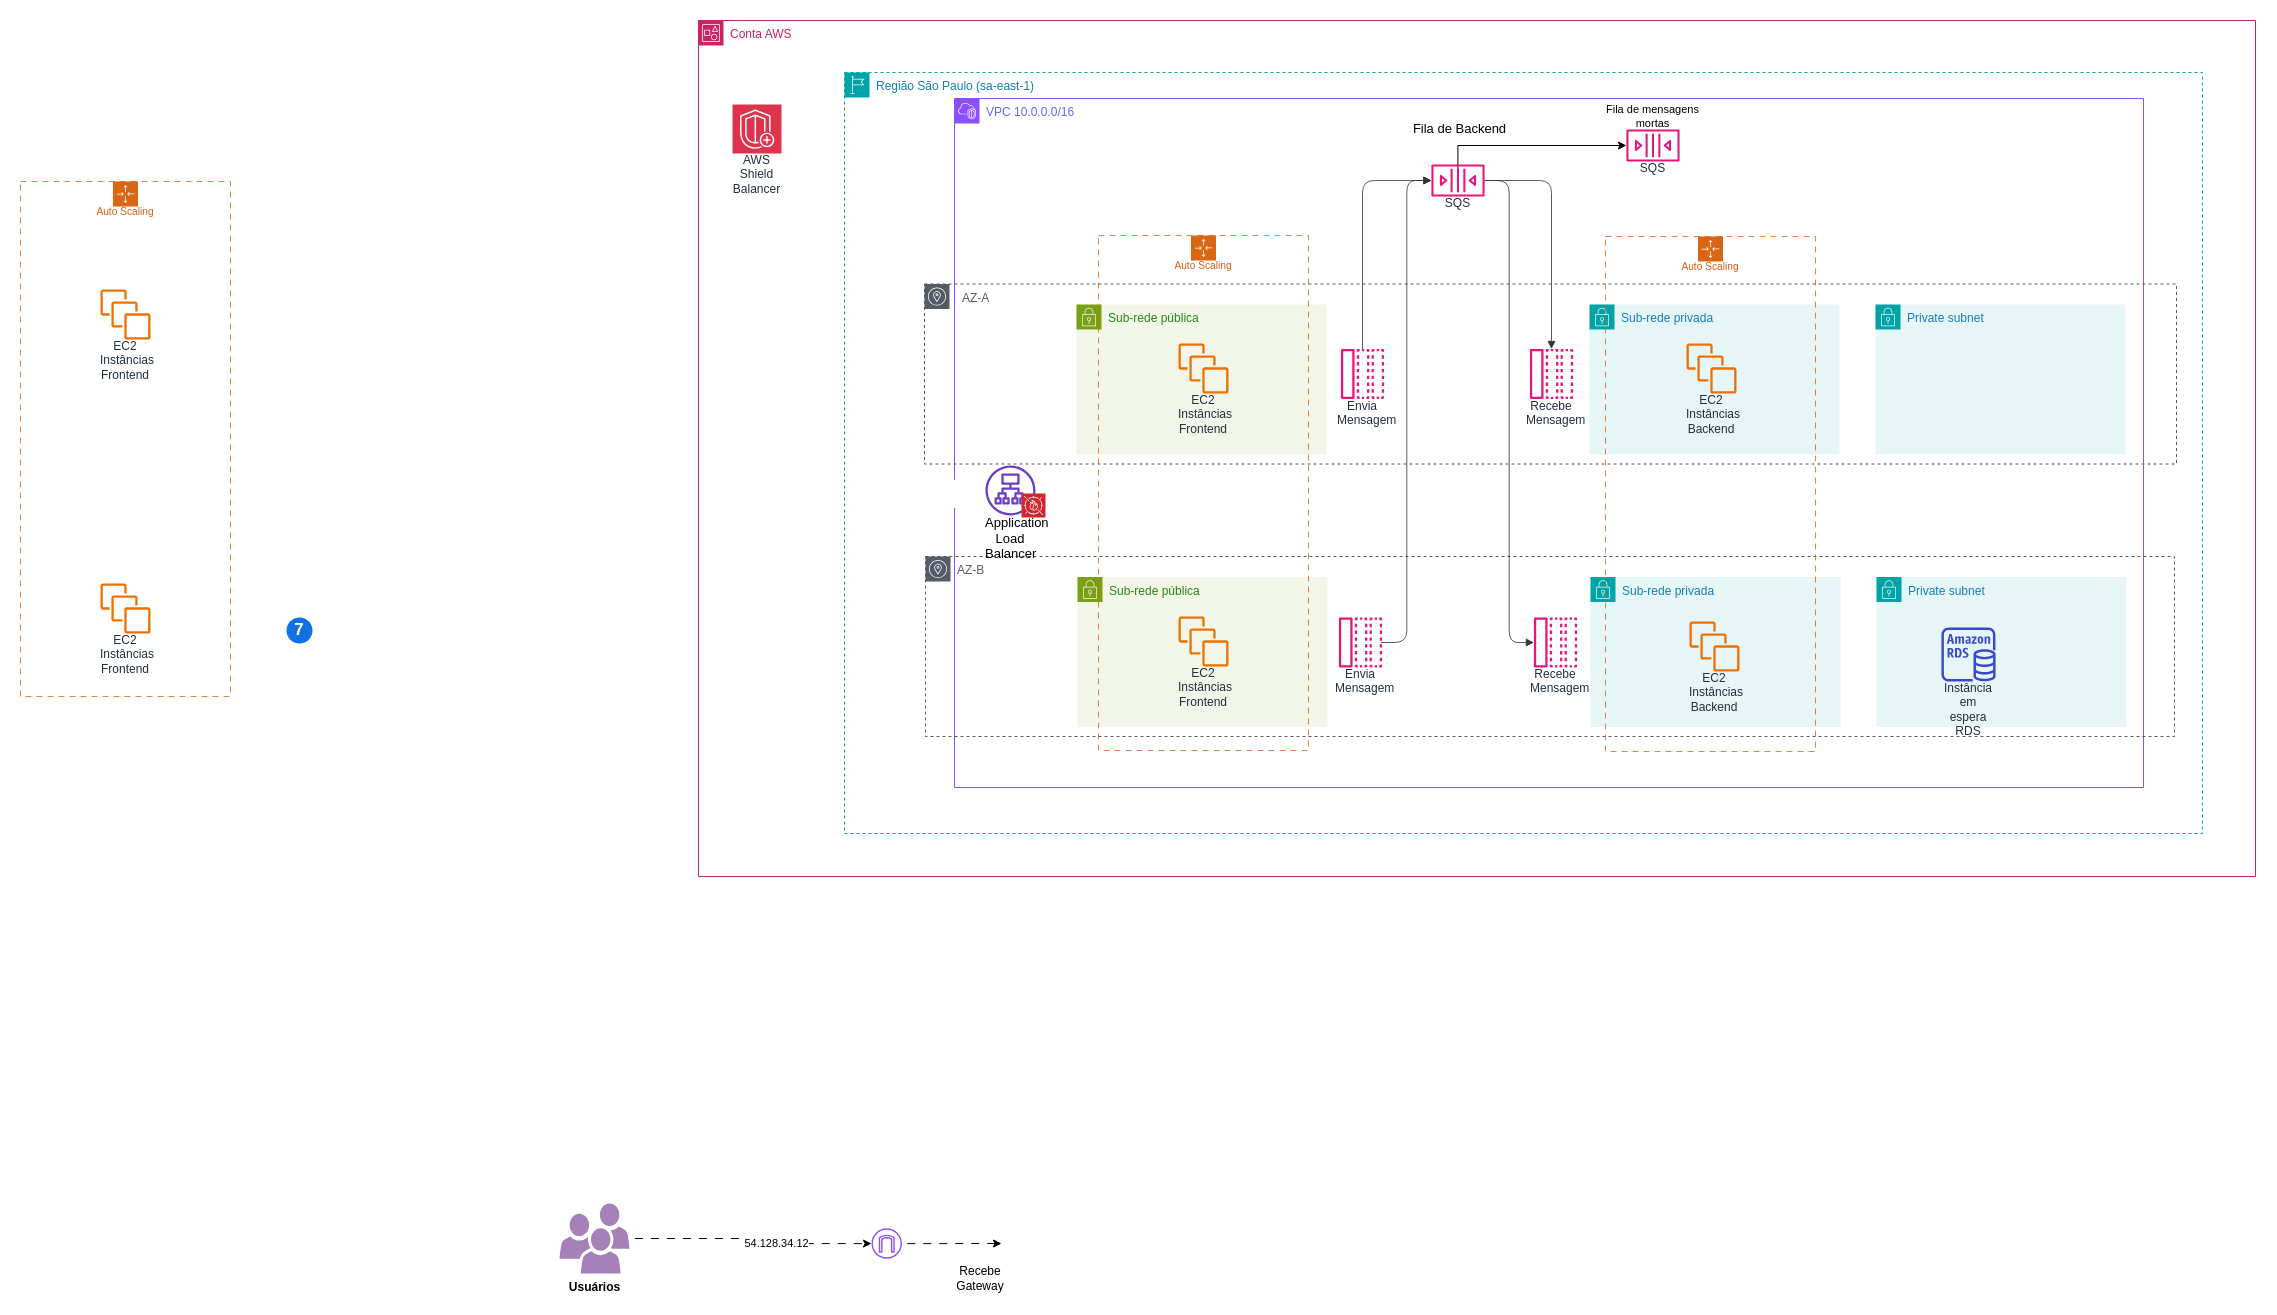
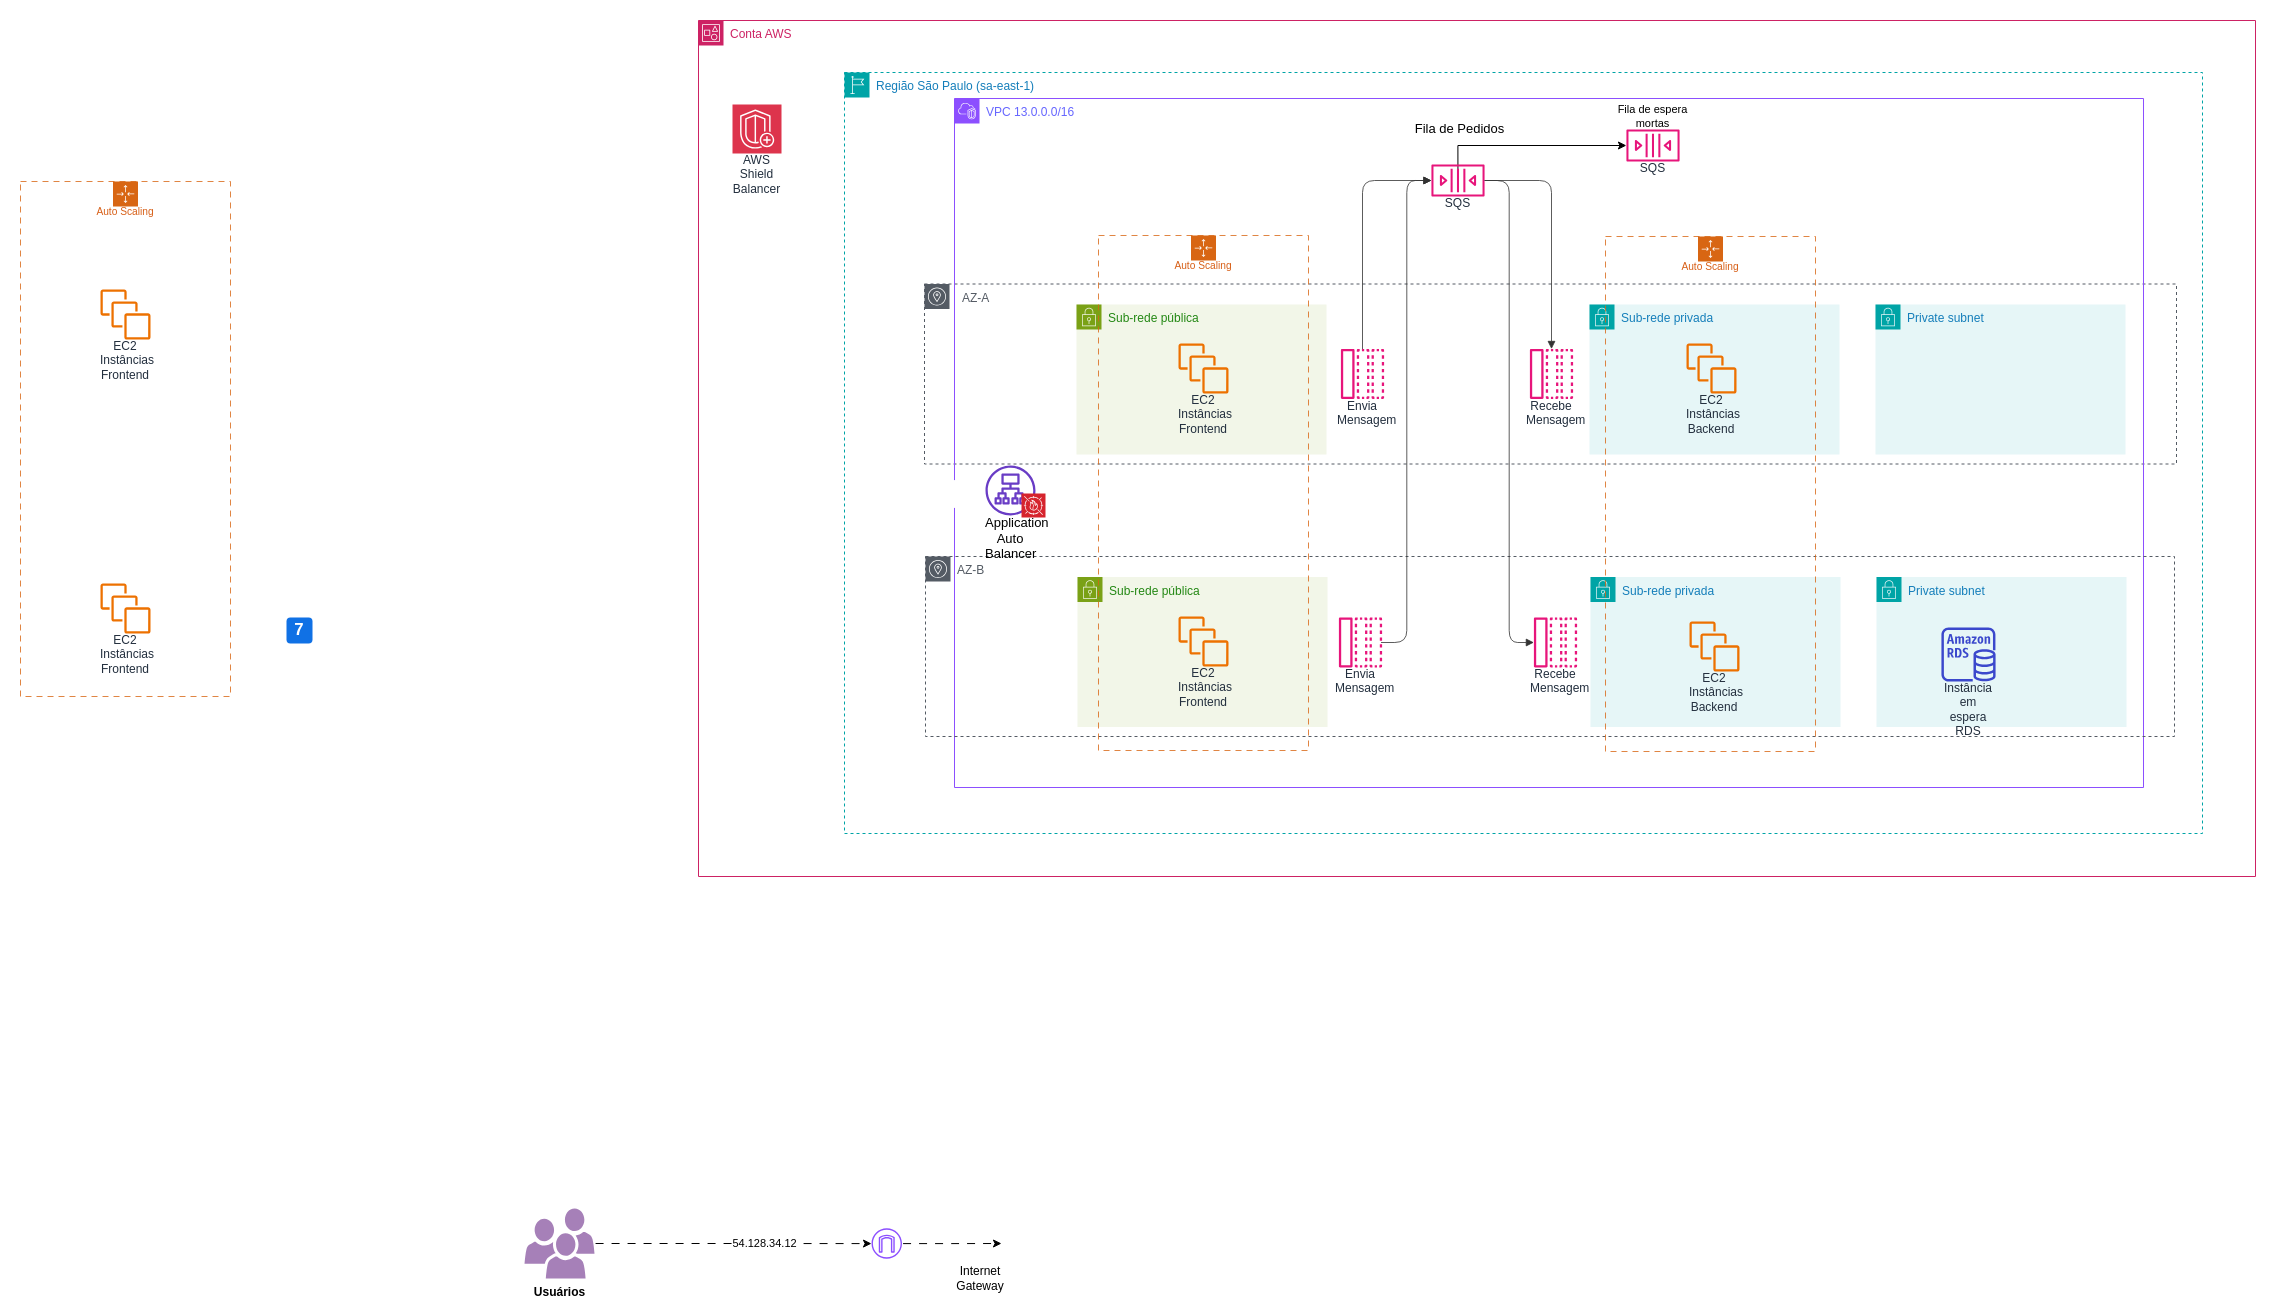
node "VPC 10.0.0.0/16": label "VPC 10.0.0.0/16" -> "VPC 13.0.0.0/16"
node "Fila de mensagens mortas": label "Fila de mensagens mortas" -> "Fila de espera mortas"
node "Fila de Backend": label "Fila de Backend" -> "Fila de Pedidos"
node "Application Load Balancer": label "Application Load Balancer" -> "Application Auto Balancer"
node "7": shape ellipse -> rounded rectangle
node "Usuários": moved (595, 1239) -> (560, 1244)
node "Recebe Gateway": label "Recebe Gateway" -> "Internet Gateway"
